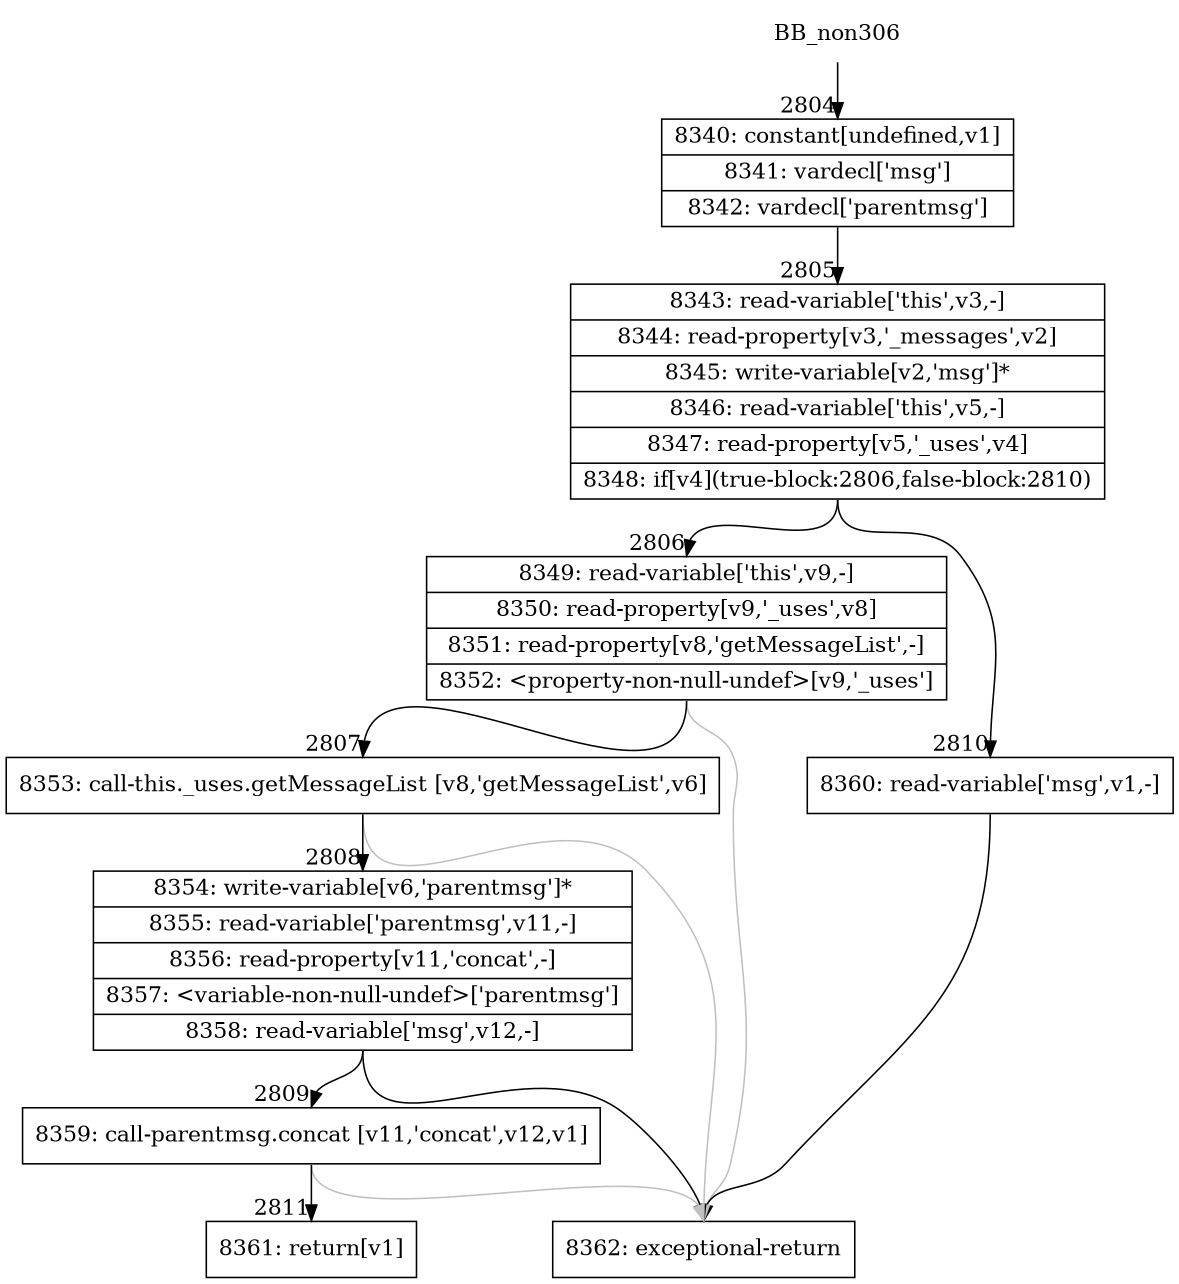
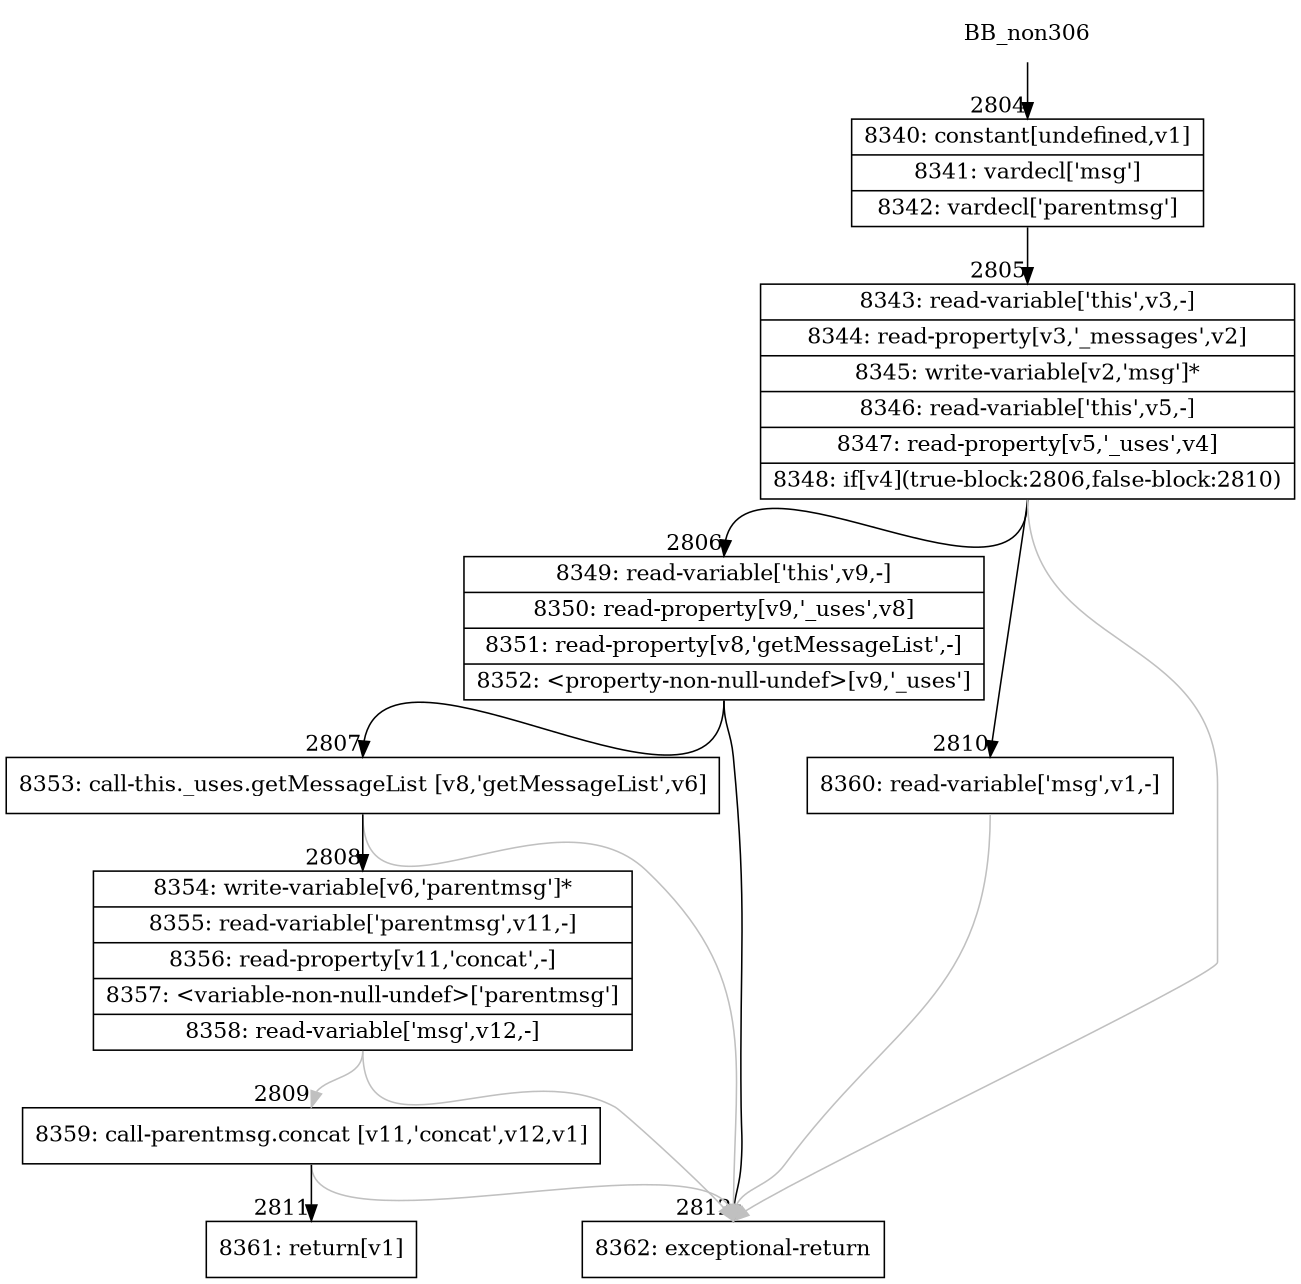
edge "8349: read-variable['this',v9,-]" -> "8362: exceptional-return": color gray -> black
edge "8343: read-variable['this',v3,-]" -> "8362: exceptional-return": added
edge "8360: read-variable['msg',v1,-]" -> "8362: exceptional-return": color black -> gray
edge "8354: write-variable[v6,'parentmsg']*" -> "8359: call-parentmsg.concat [v11,'concat',v12,v1]": color black -> gray
edge "8354: write-variable[v6,'parentmsg']*" -> "8362: exceptional-return": color black -> gray
